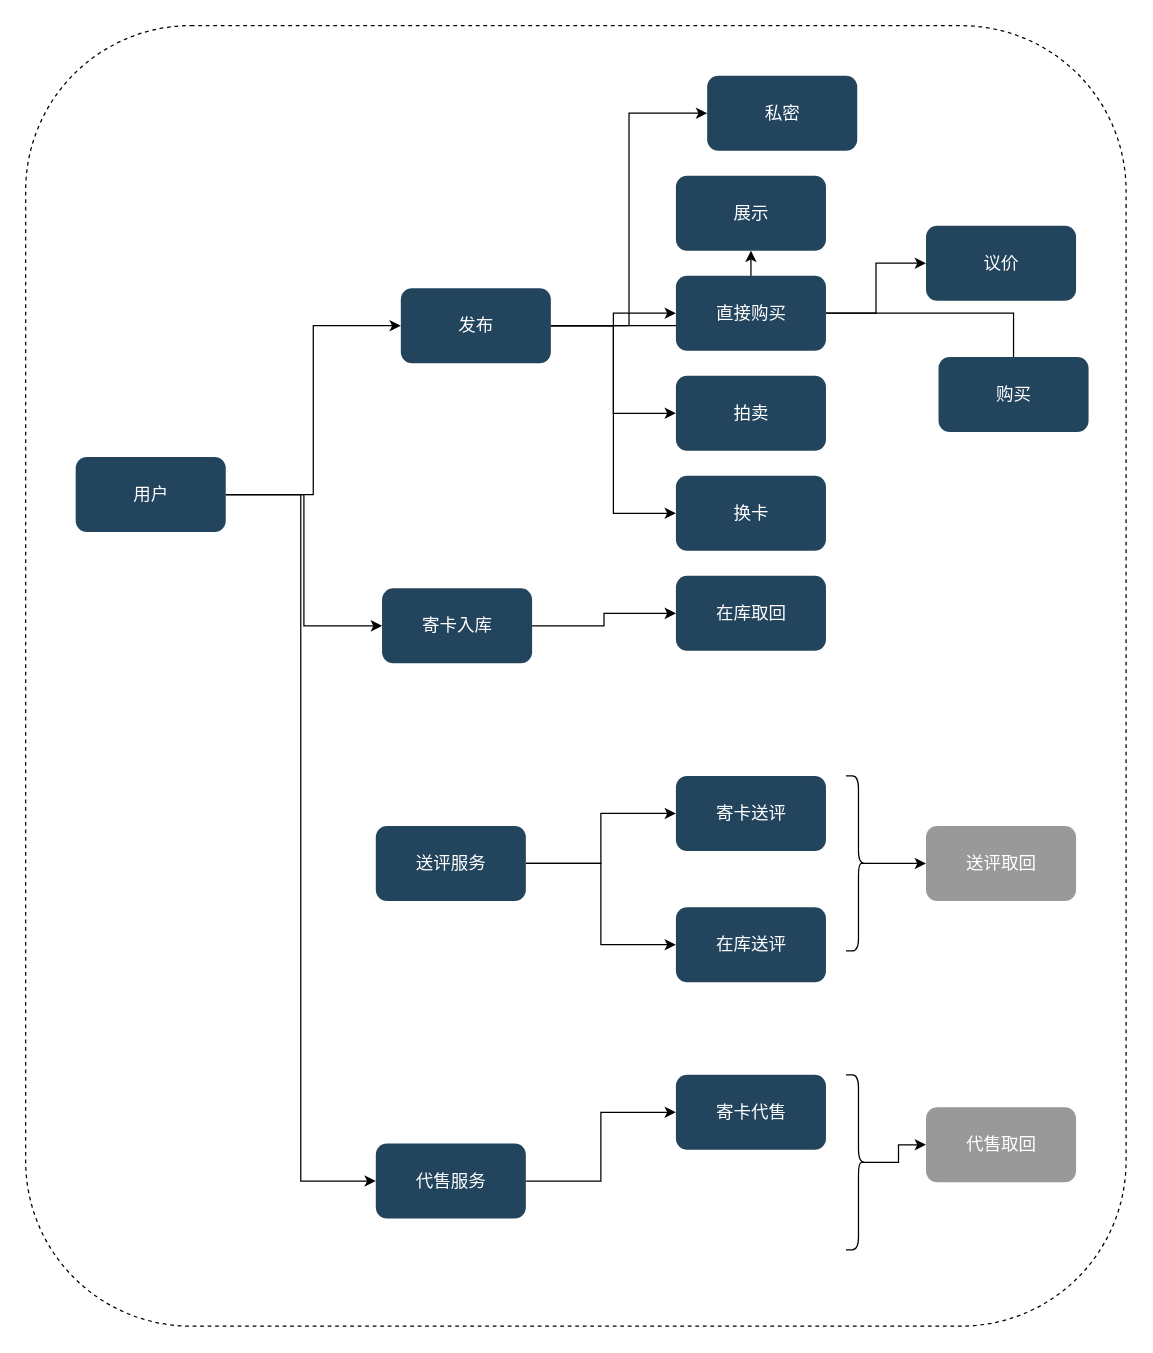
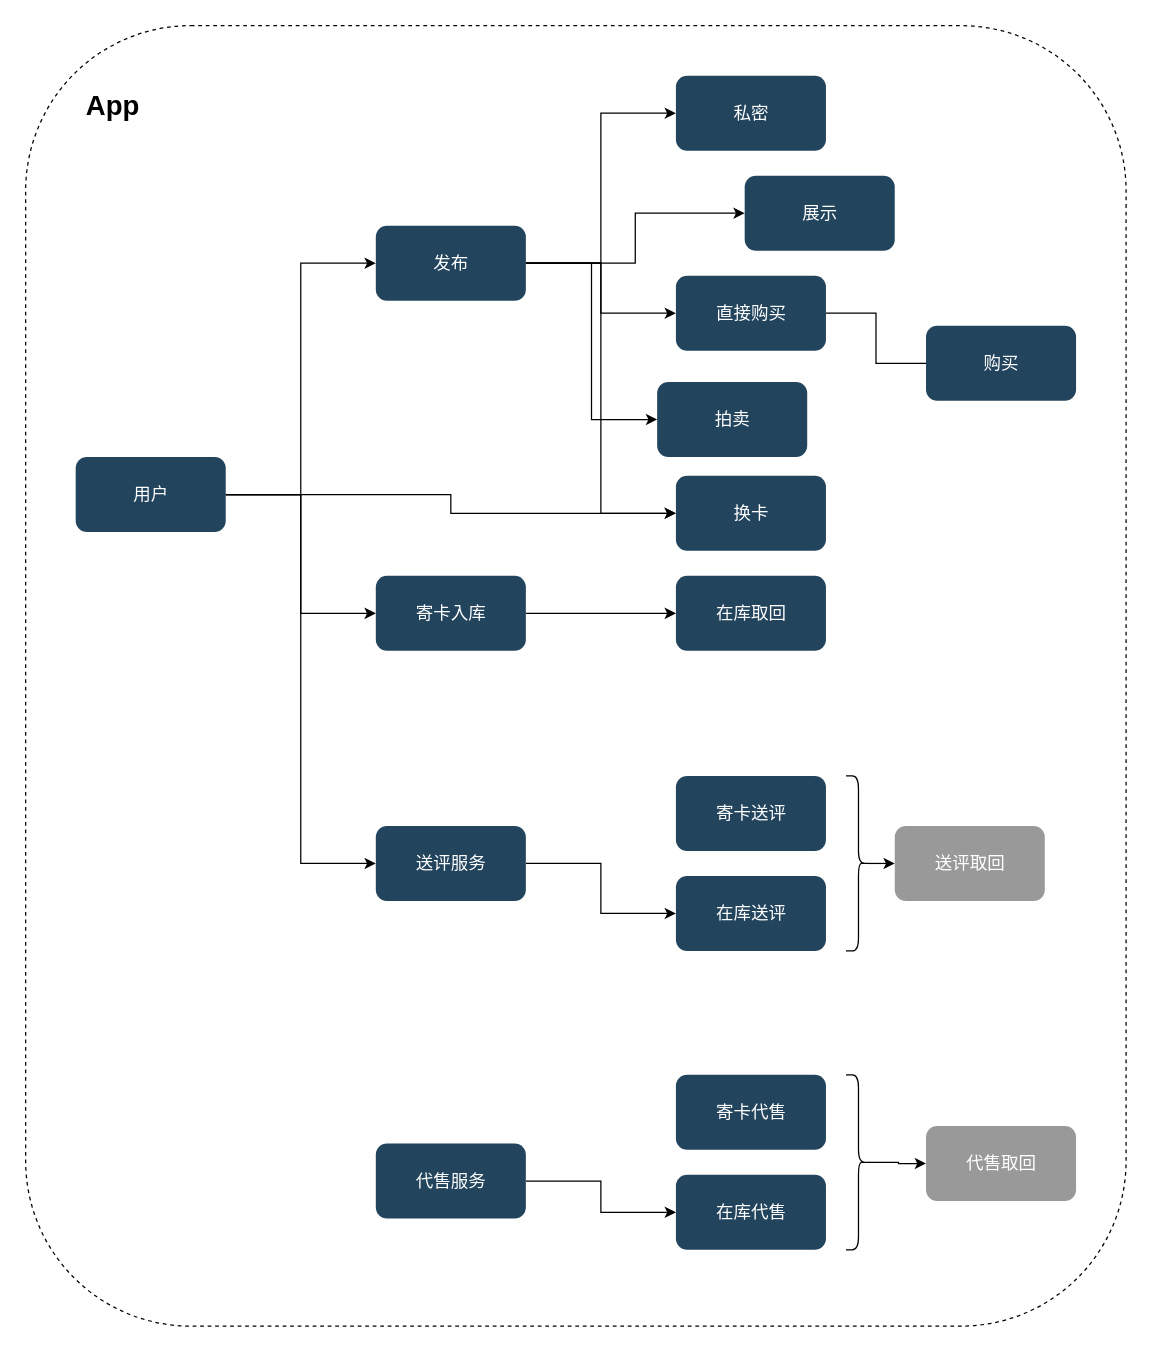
node "App": added
node "私密": moved (782, 113) -> (751, 113)
node "展示": moved (751, 213) -> (819, 213)
node "议价": removed
edge "直接购买" -> "议价": removed
node "发布": moved (476, 326) -> (451, 263)
node "购买": moved (1013, 394) -> (1001, 363)
node "拍卖": moved (751, 413) -> (732, 419)
node "寄卡入库": moved (457, 626) -> (451, 613)
edge "送评服务" -> "寄卡送评": removed
edge "用户" -> "送评服务": added
node "送评取回": moved (1001, 863) -> (969, 863)
node "在库送评": moved (751, 944) -> (751, 913)
edge "用户" -> "代售服务": now "用户" -> "换卡"
edge "代售服务" -> "寄卡代售": removed
node "代售取回": moved (1001, 1144) -> (1001, 1163)
edge "代售服务" -> "在库代售": added
node "在库代售": added
